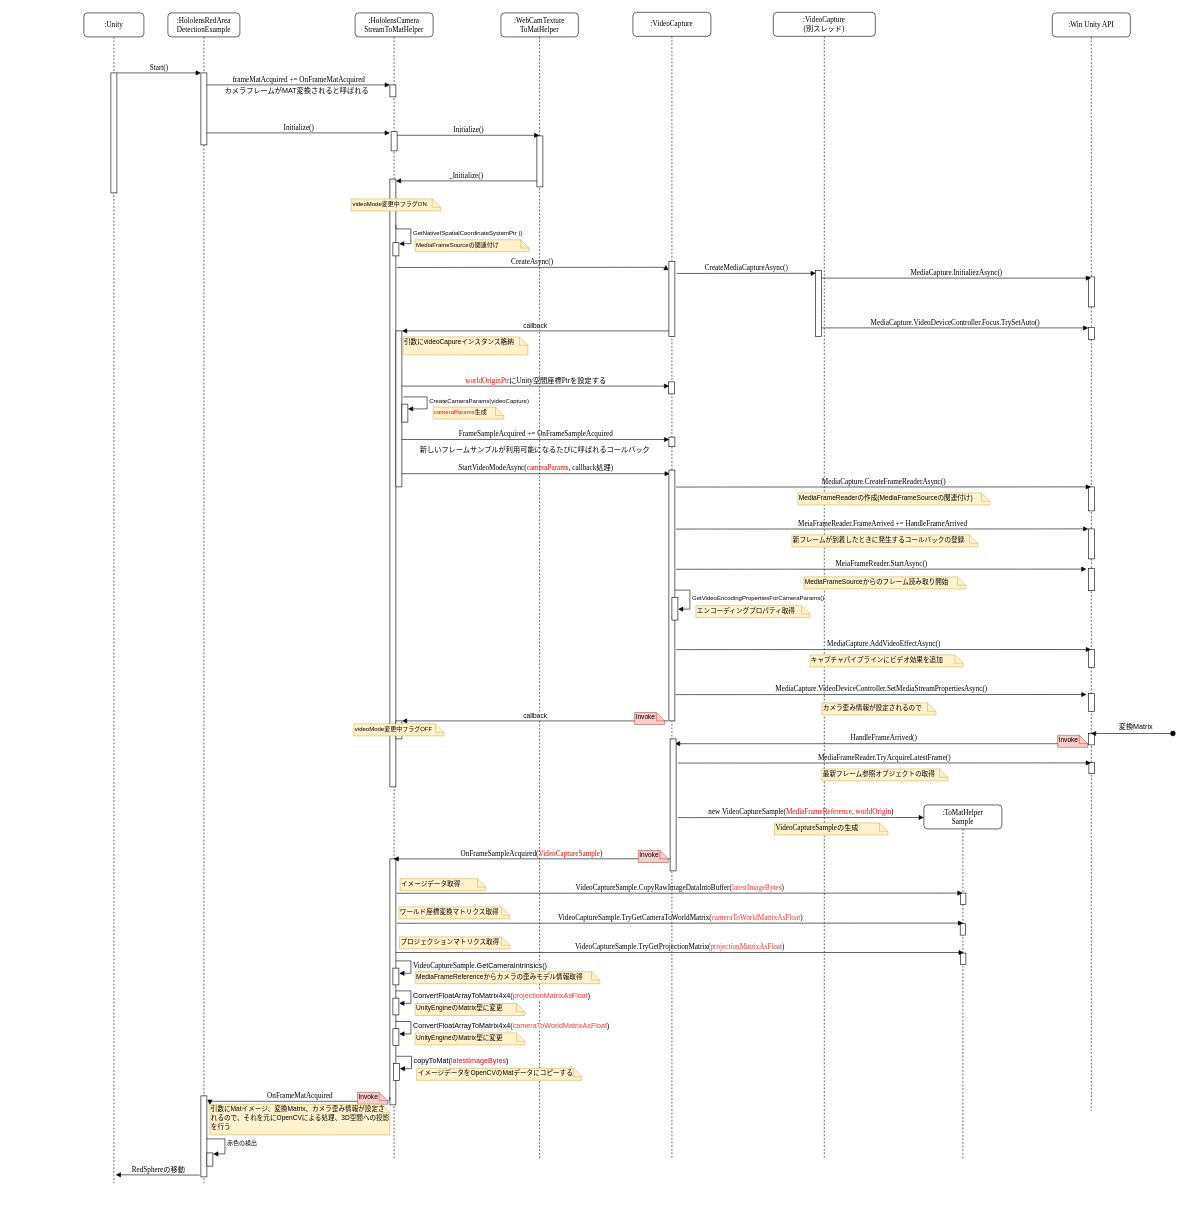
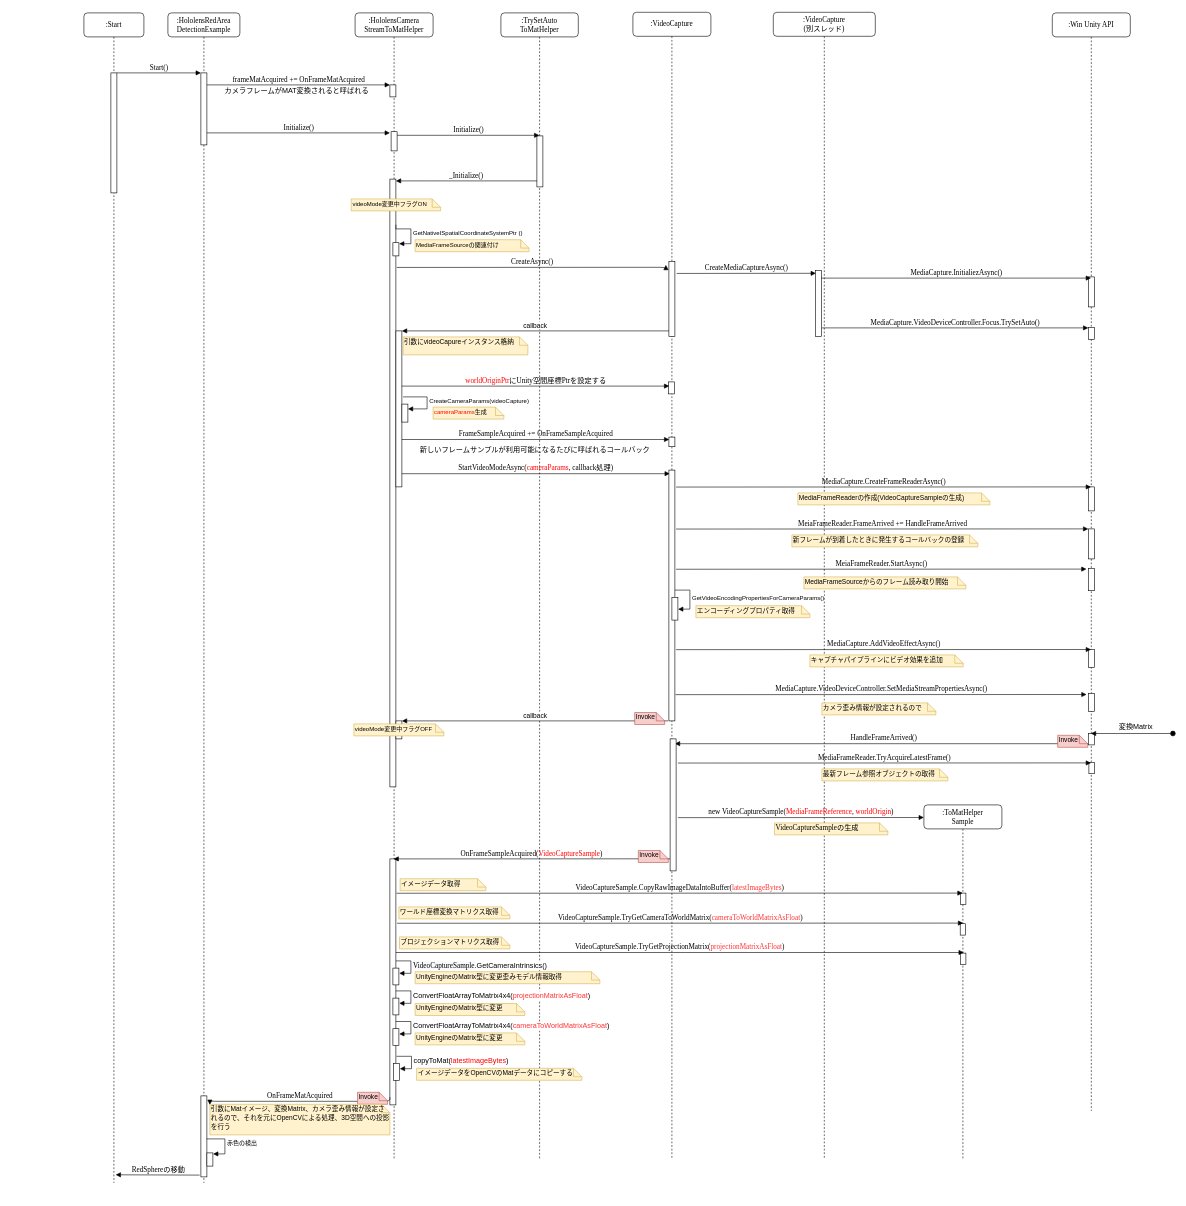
node ":Unity": label ":Unity" -> ":Start"
node ":WebCamTexture ToMatHelper": label ":WebCamTexture ToMatHelper" -> ":TrySetAuto ToMatHelper"
node "MediaFrameReaderの作成(MediaFrameSourceの関連付け)": label "MediaFrameReaderの作成(MediaFrameSourceの関連付け)" -> "MediaFrameReaderの作成(VideoCaptureSampleの生成)"
node "MediaFrameReferenceからカメラの歪みモデル情報取得": label "MediaFrameReferenceからカメラの歪みモデル情報取得" -> "UnityEngineのMatrix型に変更歪みモデル情報取得"
